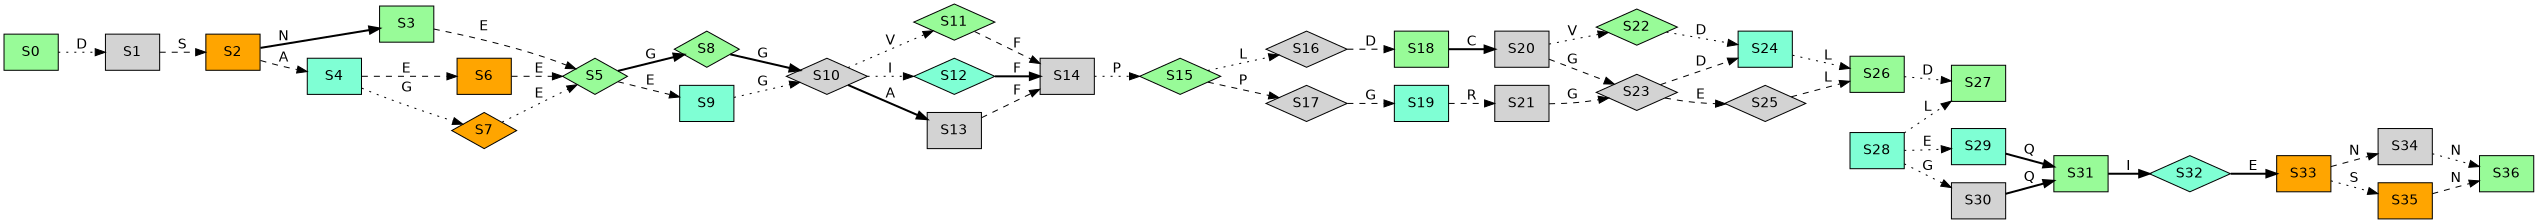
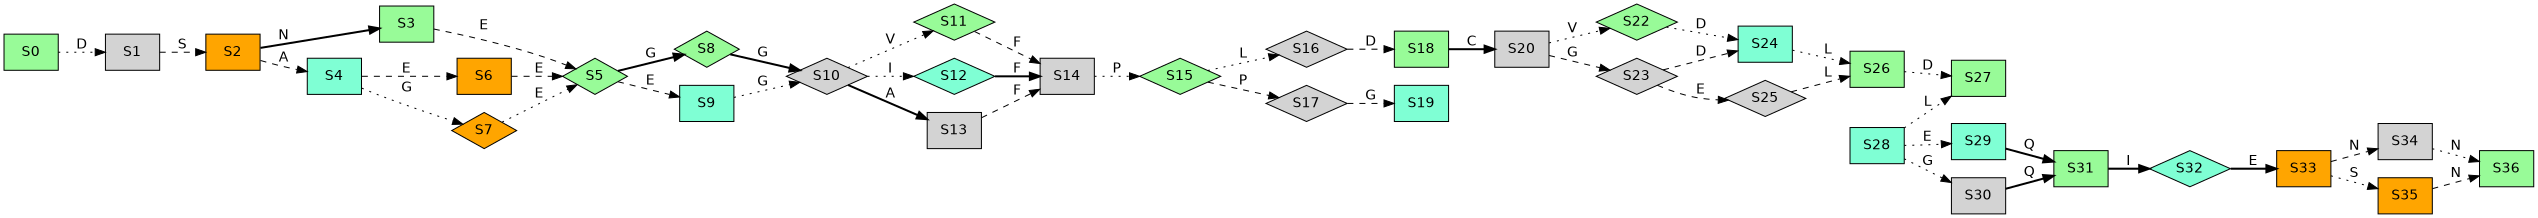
node "S21": removed
